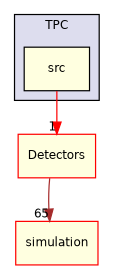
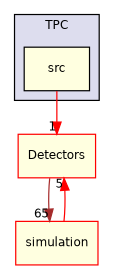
edge "simulation" -> "Detectors": added
